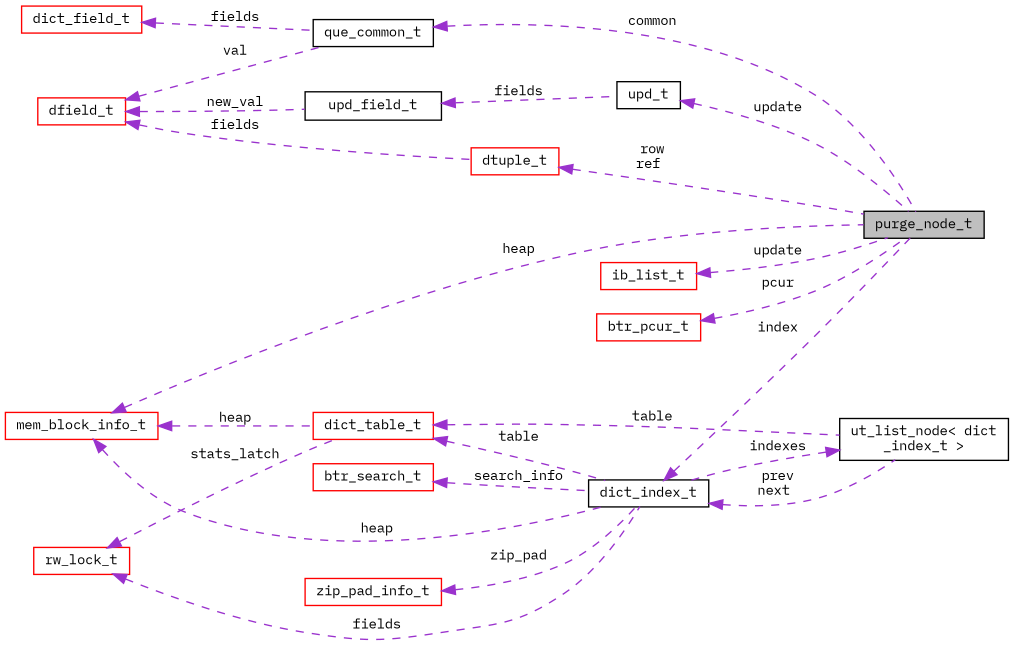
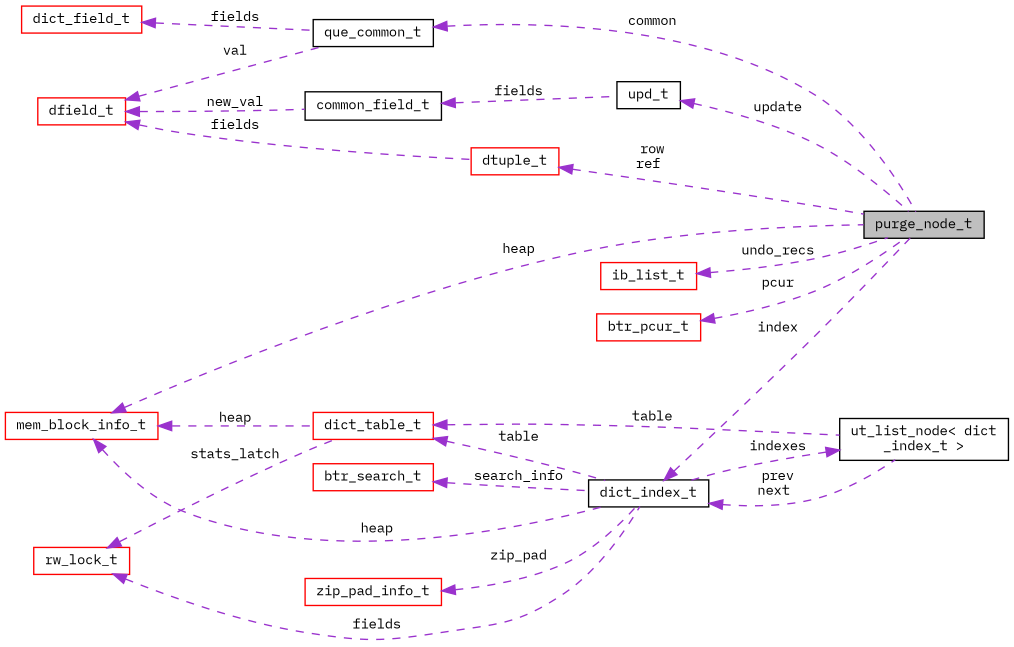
node "upd_field_t": label "upd_field_t" -> "common_field_t"
edge "purge_node_t" -> "ib_list_t": label " update" -> " undo_recs"
